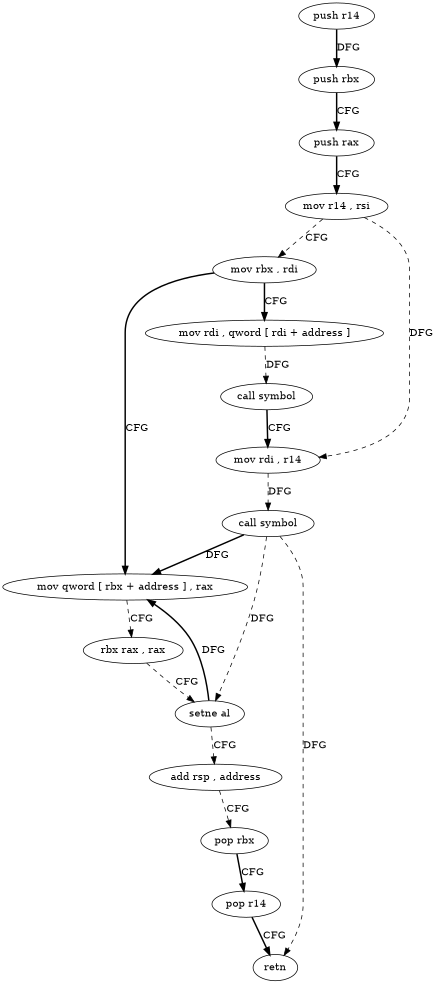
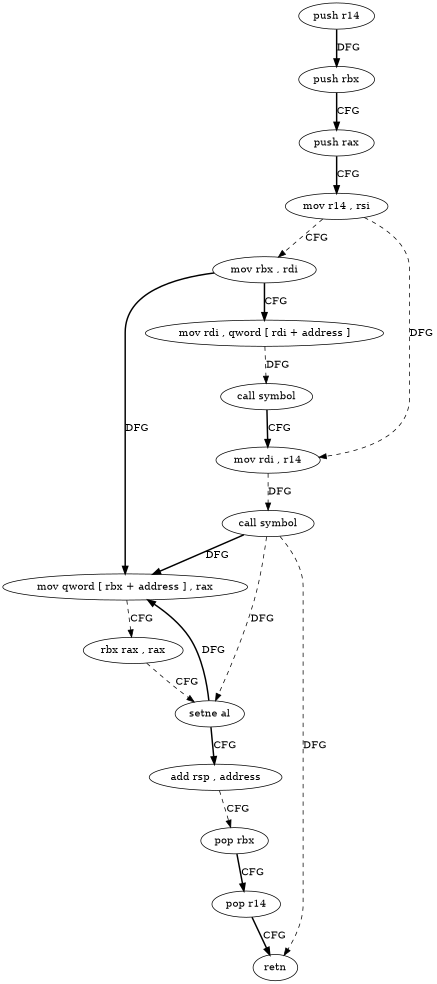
edge "mov rbx , rdi" -> "mov qword [ rbx + address ] , rax": label "CFG" -> "DFG"
edge "setne al" -> "add rsp , address": style dashed -> bold
